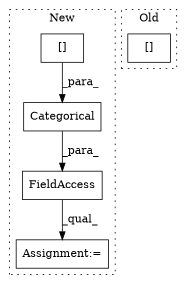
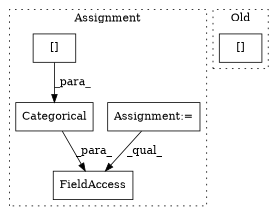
cluster "New": label "New" -> "Assignment"
edge "FieldAccess" -> "Assignment:=": reversed
